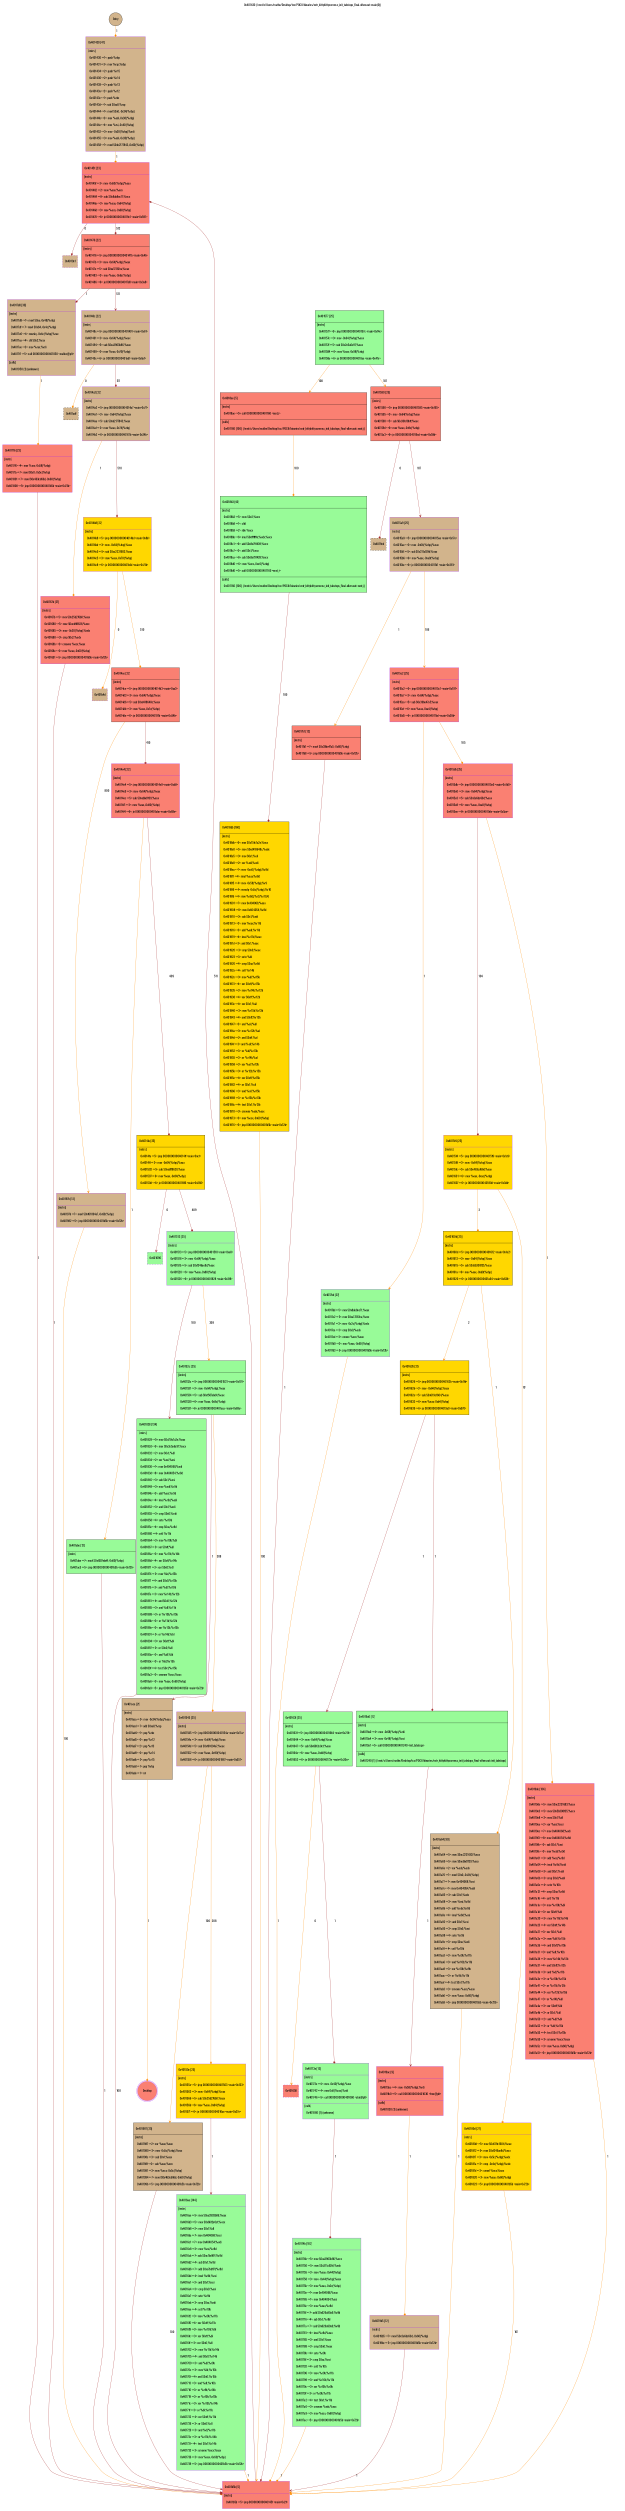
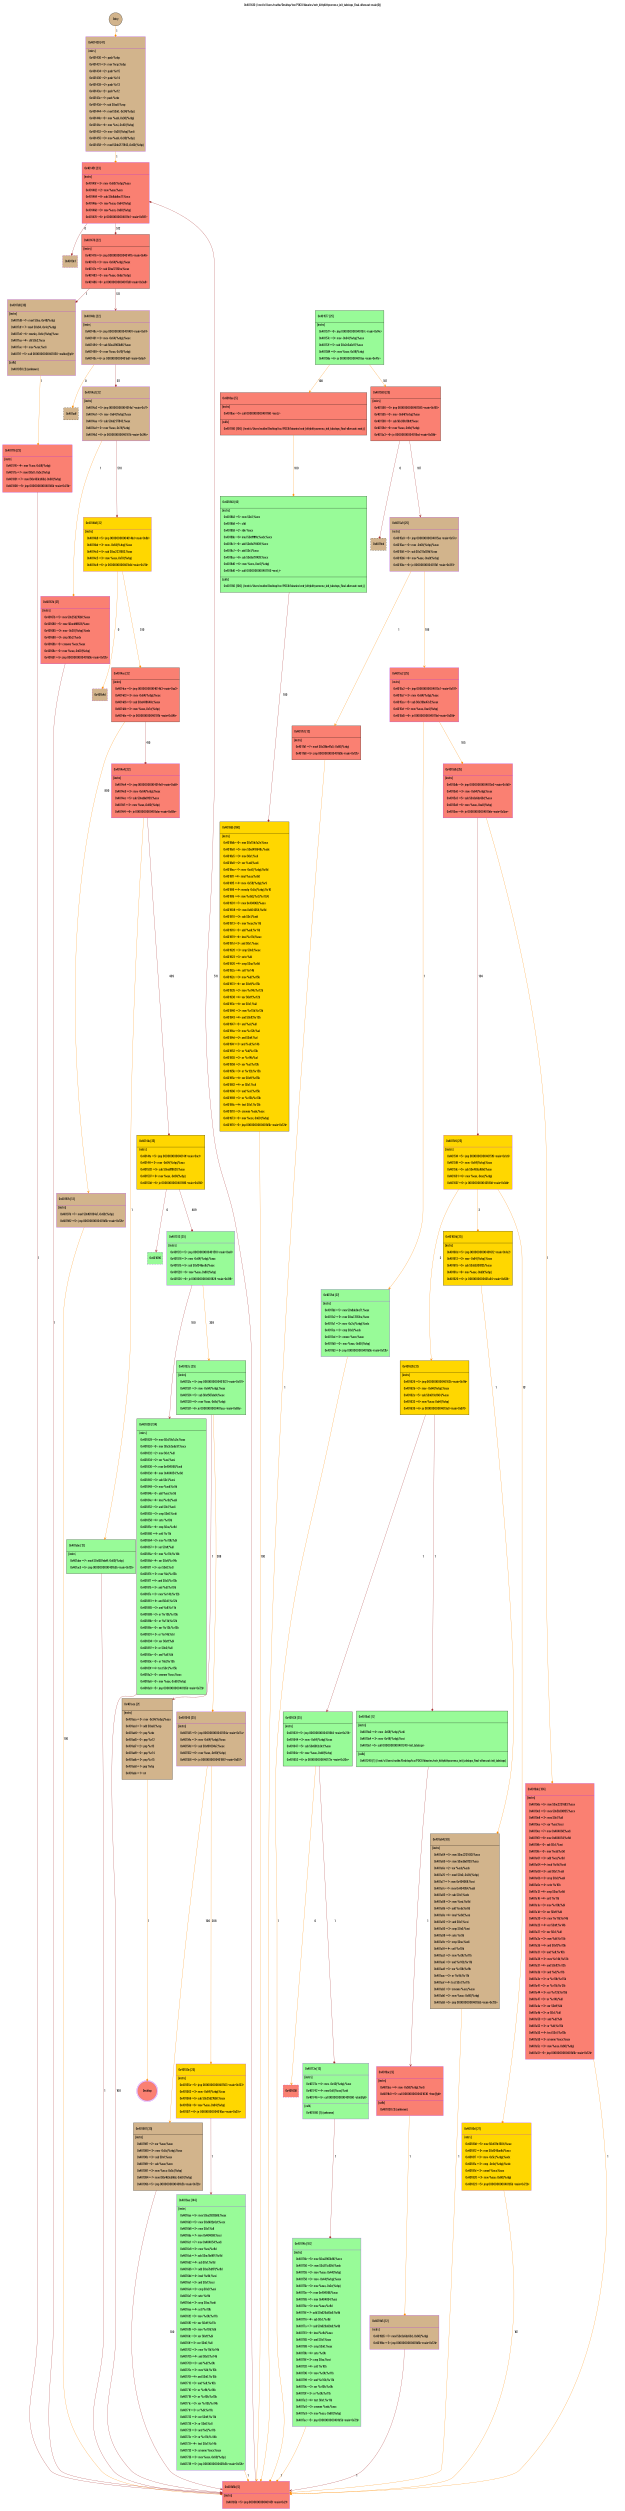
edge "0x40160d [25]" -> "0x401626 [25]": now "0x4015f4 [25]" -> "0x401626 [25]"
edge "0x4017b1 [12]" -> "0x401b5b [5]": color brown -> darkorange
